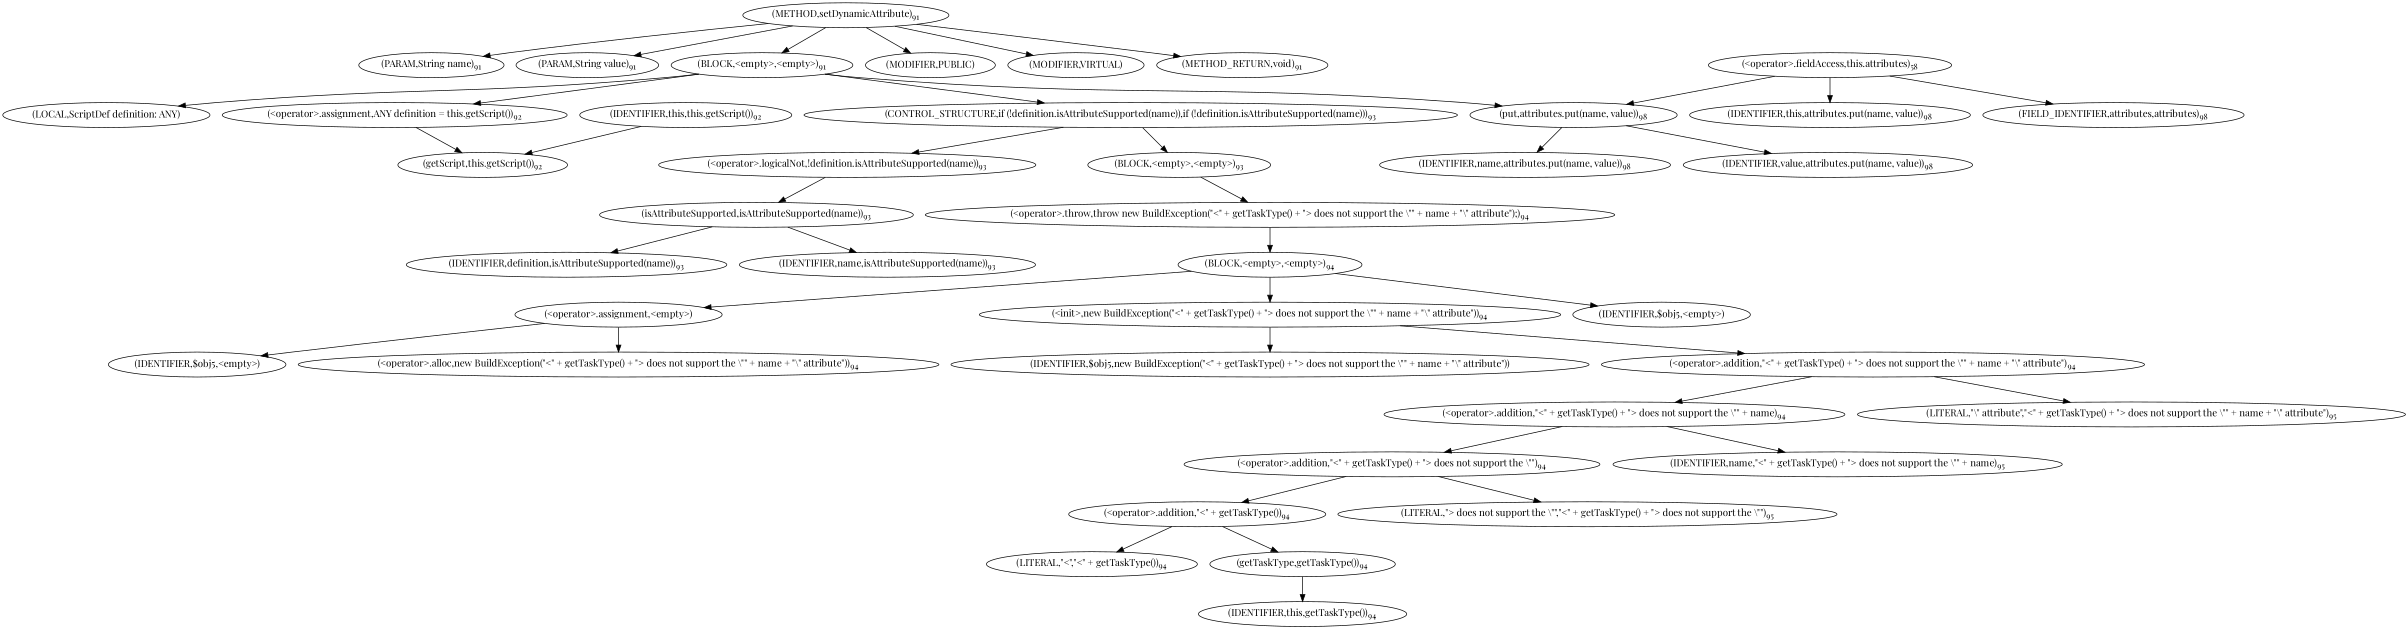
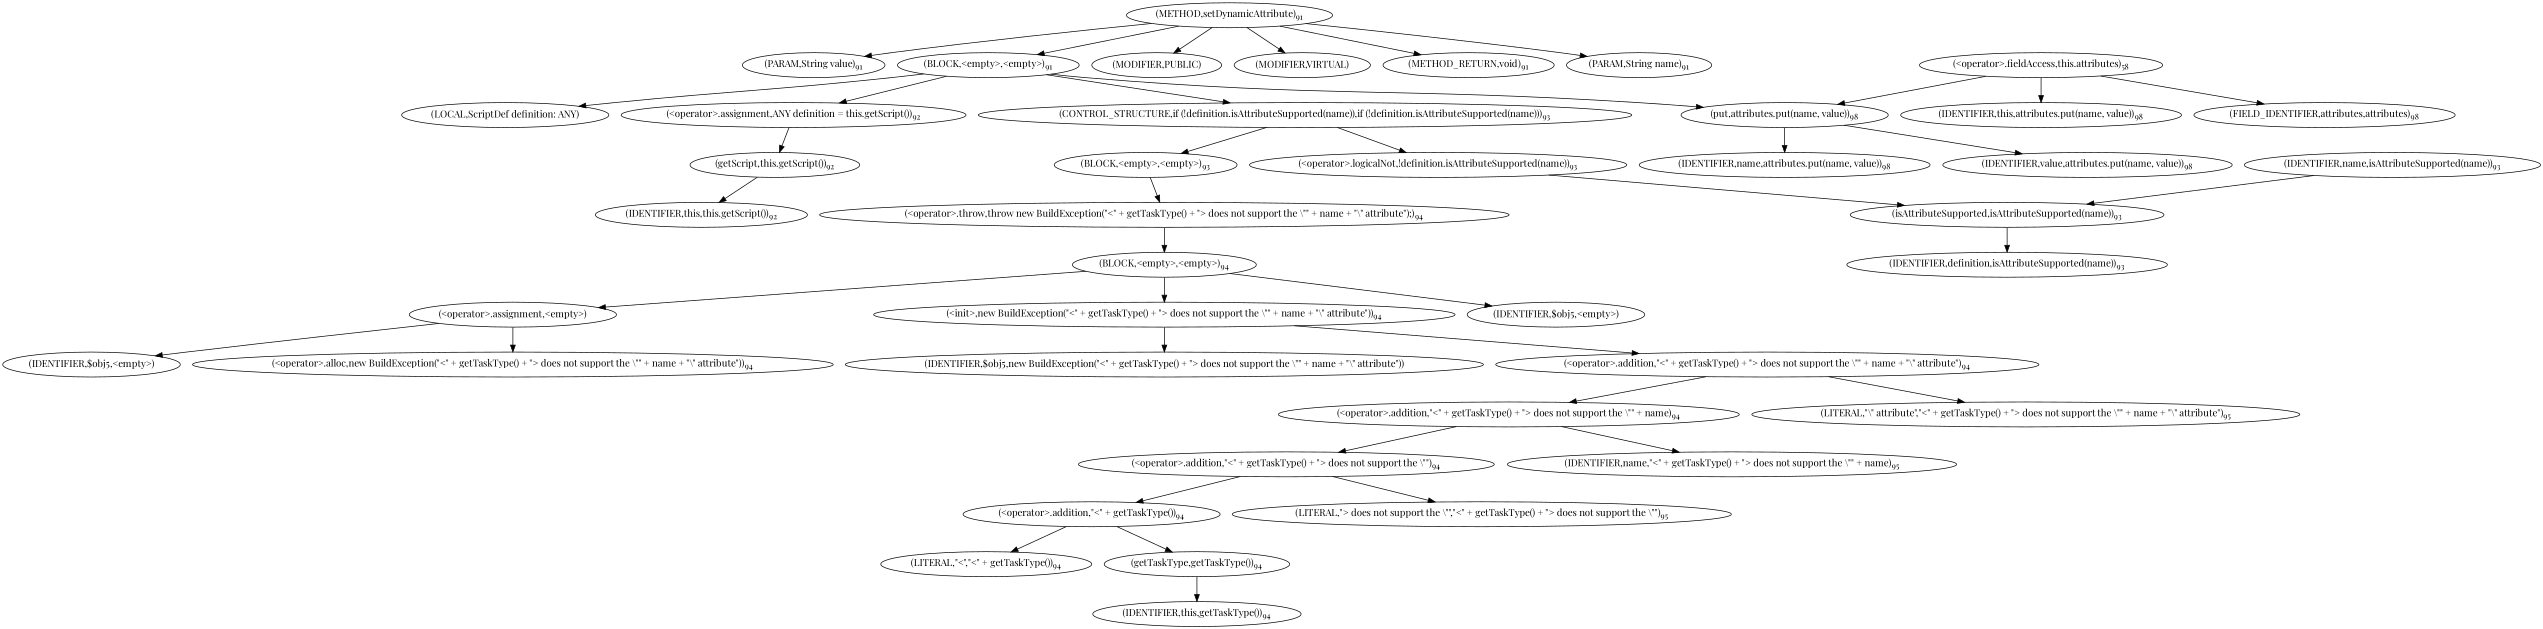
edge "(IDENTIFIER,this,this.getScript())" -> "(getScript,this.getScript())": reversed
edge "(isAttributeSupported,isAttributeSupported(name))" -> "(IDENTIFIER,name,isAttributeSupported(name))": reversed
